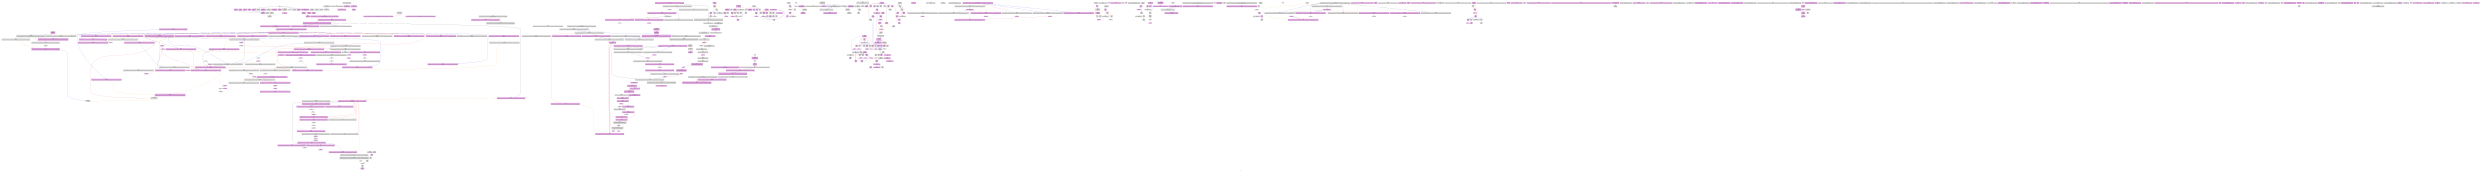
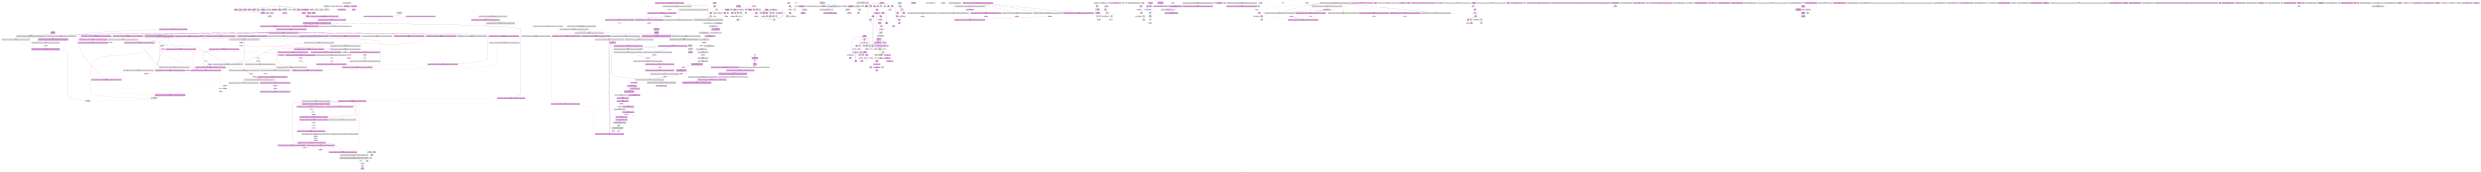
node "NodeID: 415": added
